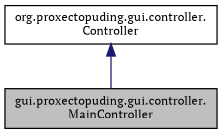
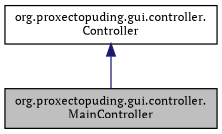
node "gui.proxectopuding.gui.controller. MainController": label "gui.proxectopuding.gui.controller. MainController" -> "org.proxectopuding.gui.controller. MainController"
